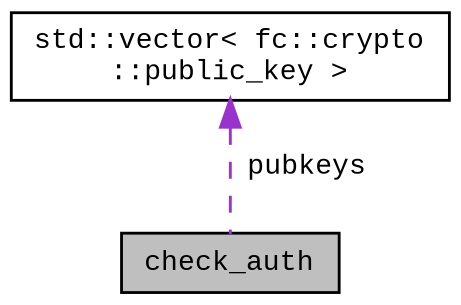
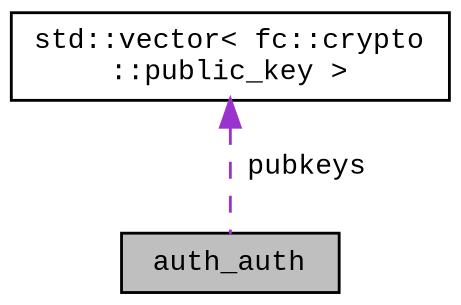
node "check_auth": label "check_auth" -> "auth_auth"
